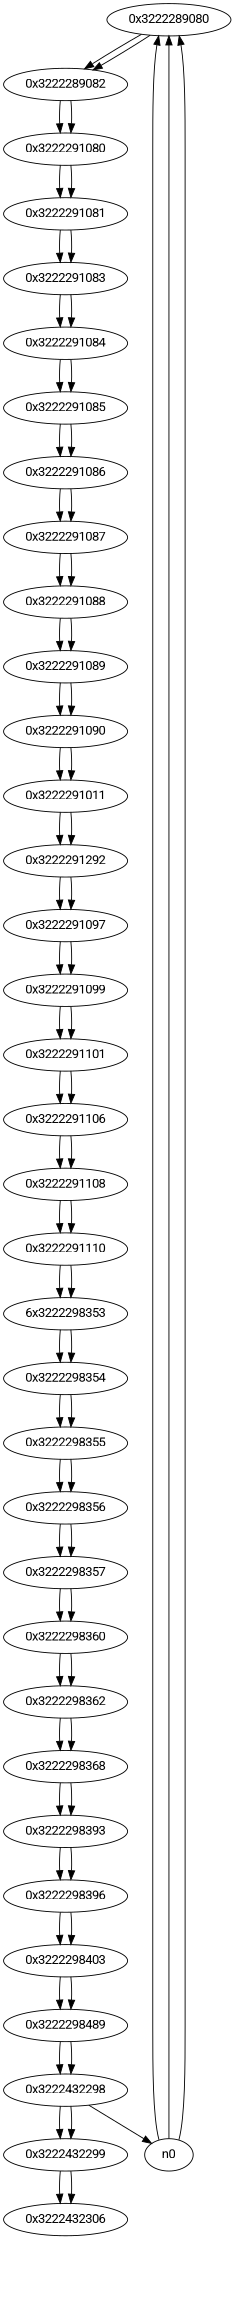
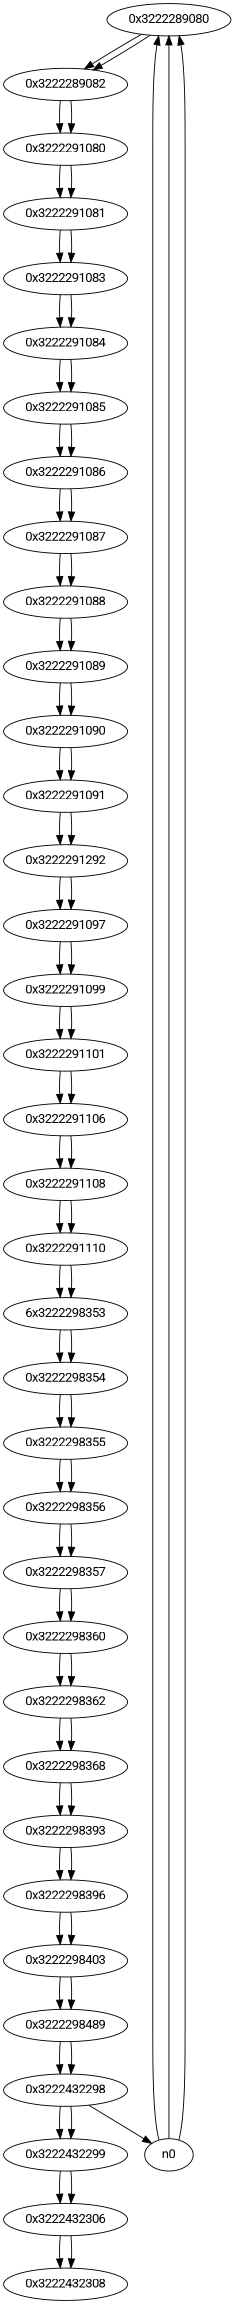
node "0x3222291011": label "0x3222291011" -> "0x3222291091"
node "0x3222432308": added
